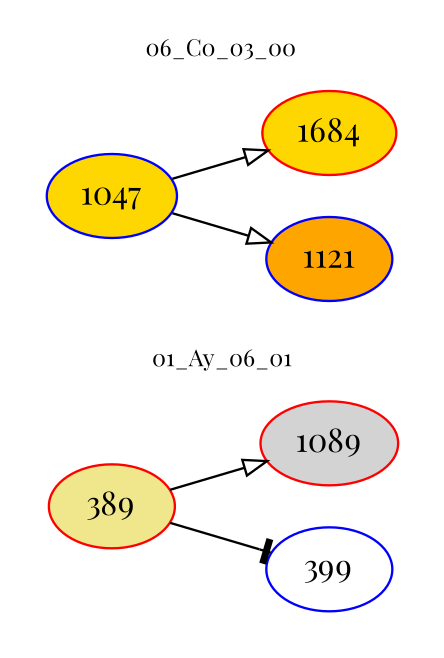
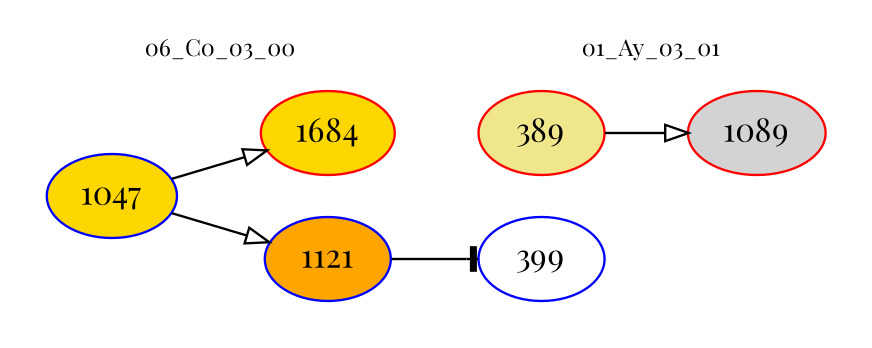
cluster "01_Ay_06_01": label "01_Ay_06_01" -> "01_Ay_03_01"
edge "389" -> "399": now "1121" -> "399"
